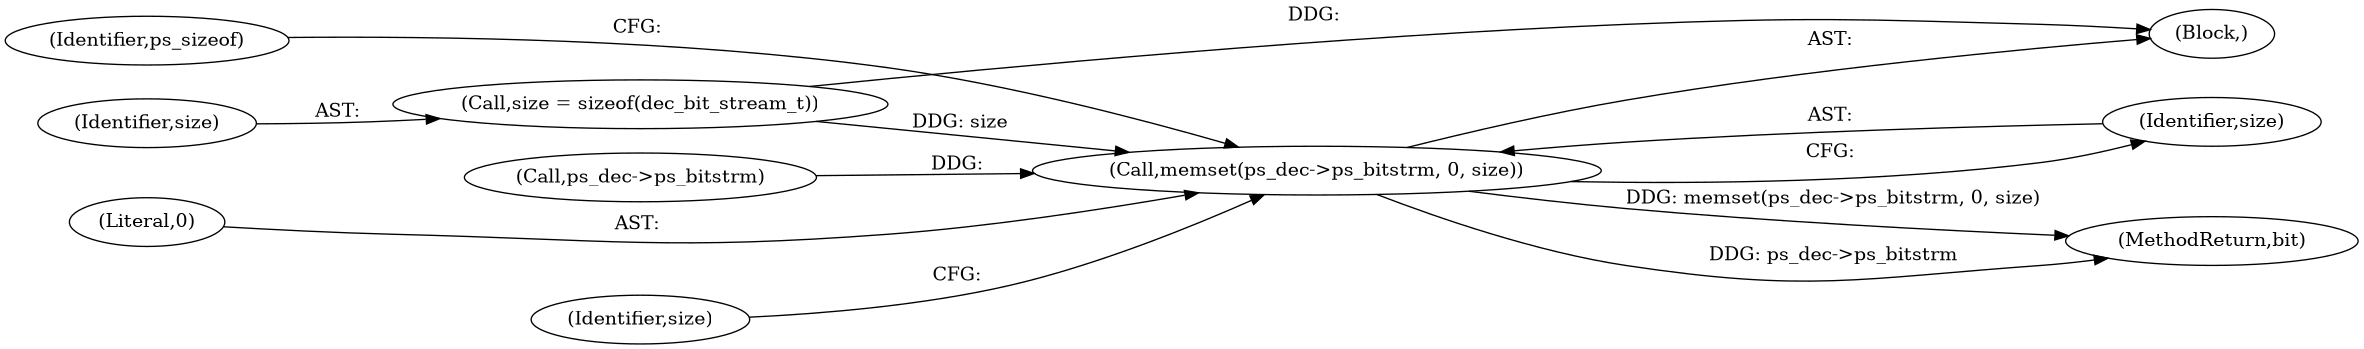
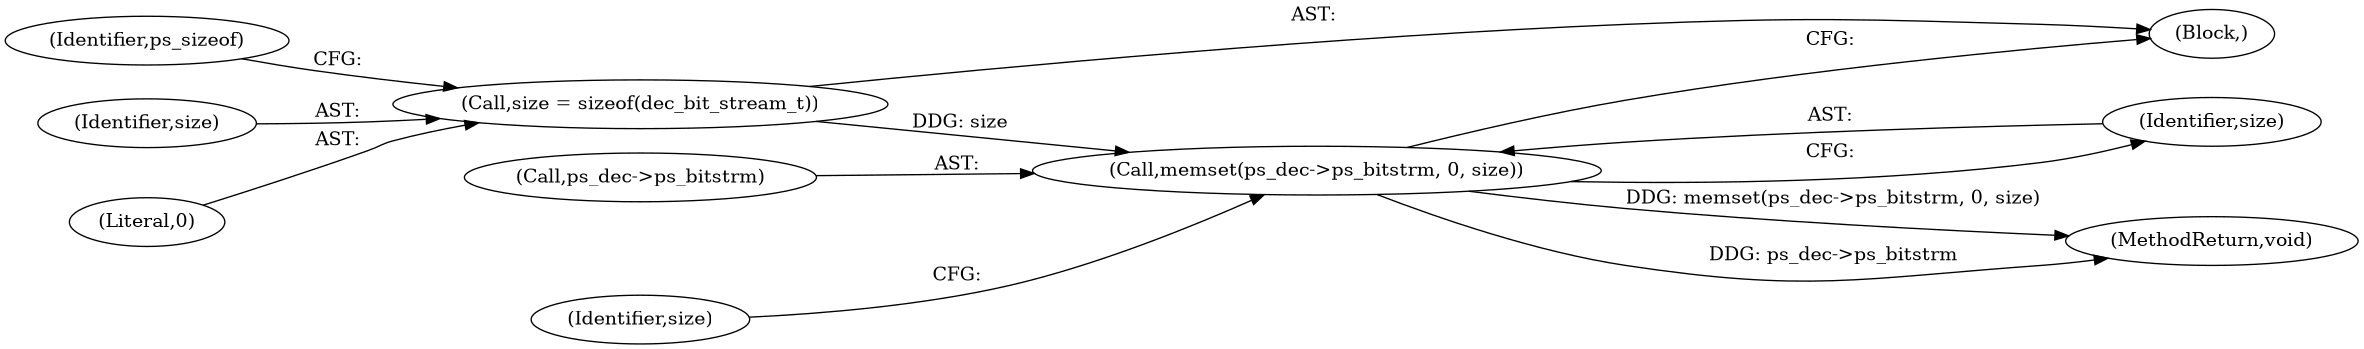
edge "(Call,size = sizeof(dec_bit_stream_t))" -> "(Block,)": label "DDG: " -> "AST: "
edge "(Call,memset(ps_dec->ps_bitstrm, 0, size))" -> "(Block,)": label "AST: " -> "CFG: "
edge "(Identifier,ps_sizeof)" -> "(Call,memset(ps_dec->ps_bitstrm, 0, size))": now "(Identifier,ps_sizeof)" -> "(Call,size = sizeof(dec_bit_stream_t))"
edge "(Call,ps_dec->ps_bitstrm)" -> "(Call,memset(ps_dec->ps_bitstrm, 0, size))": label "DDG: " -> "AST: "
node "(MethodReturn,bit)": label "(MethodReturn,bit)" -> "(MethodReturn,void)"
edge "(Literal,0)" -> "(Call,memset(ps_dec->ps_bitstrm, 0, size))": now "(Literal,0)" -> "(Call,size = sizeof(dec_bit_stream_t))"
